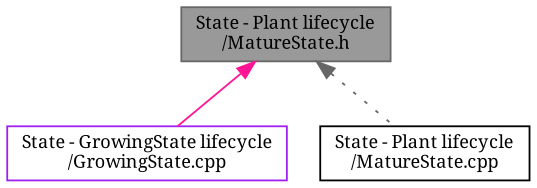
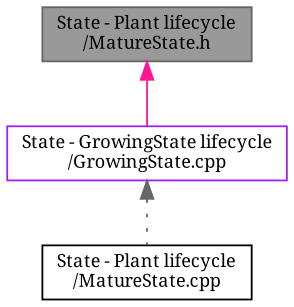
edge "State - Plant lifecycle /MatureState.cpp" -> "State - Plant lifecycle /MatureState.h": now "State - Plant lifecycle /MatureState.cpp" -> "State - GrowingState lifecycle /GrowingState.cpp"
